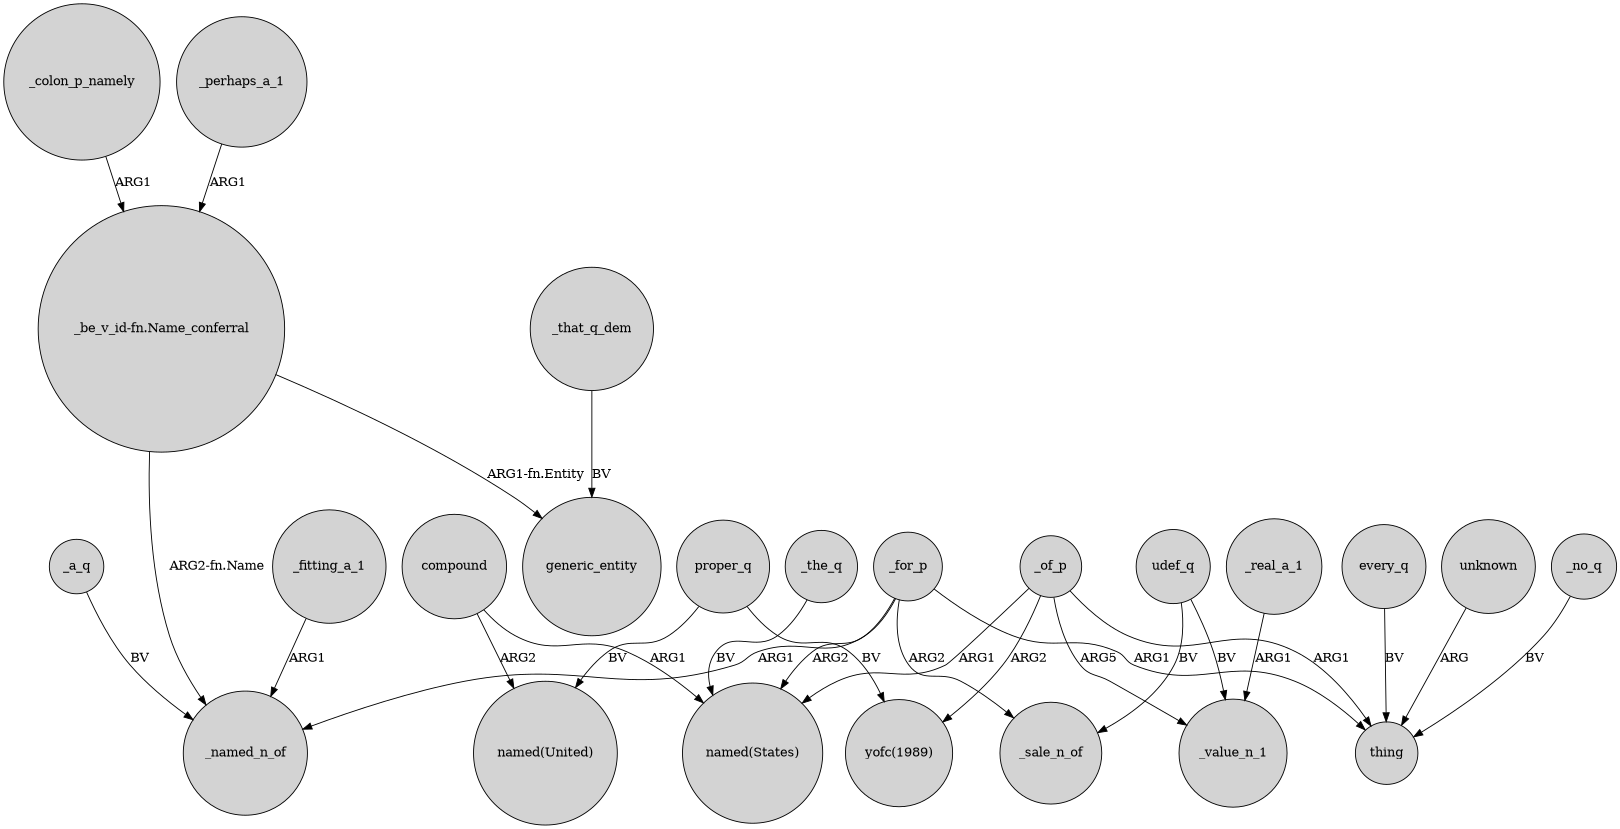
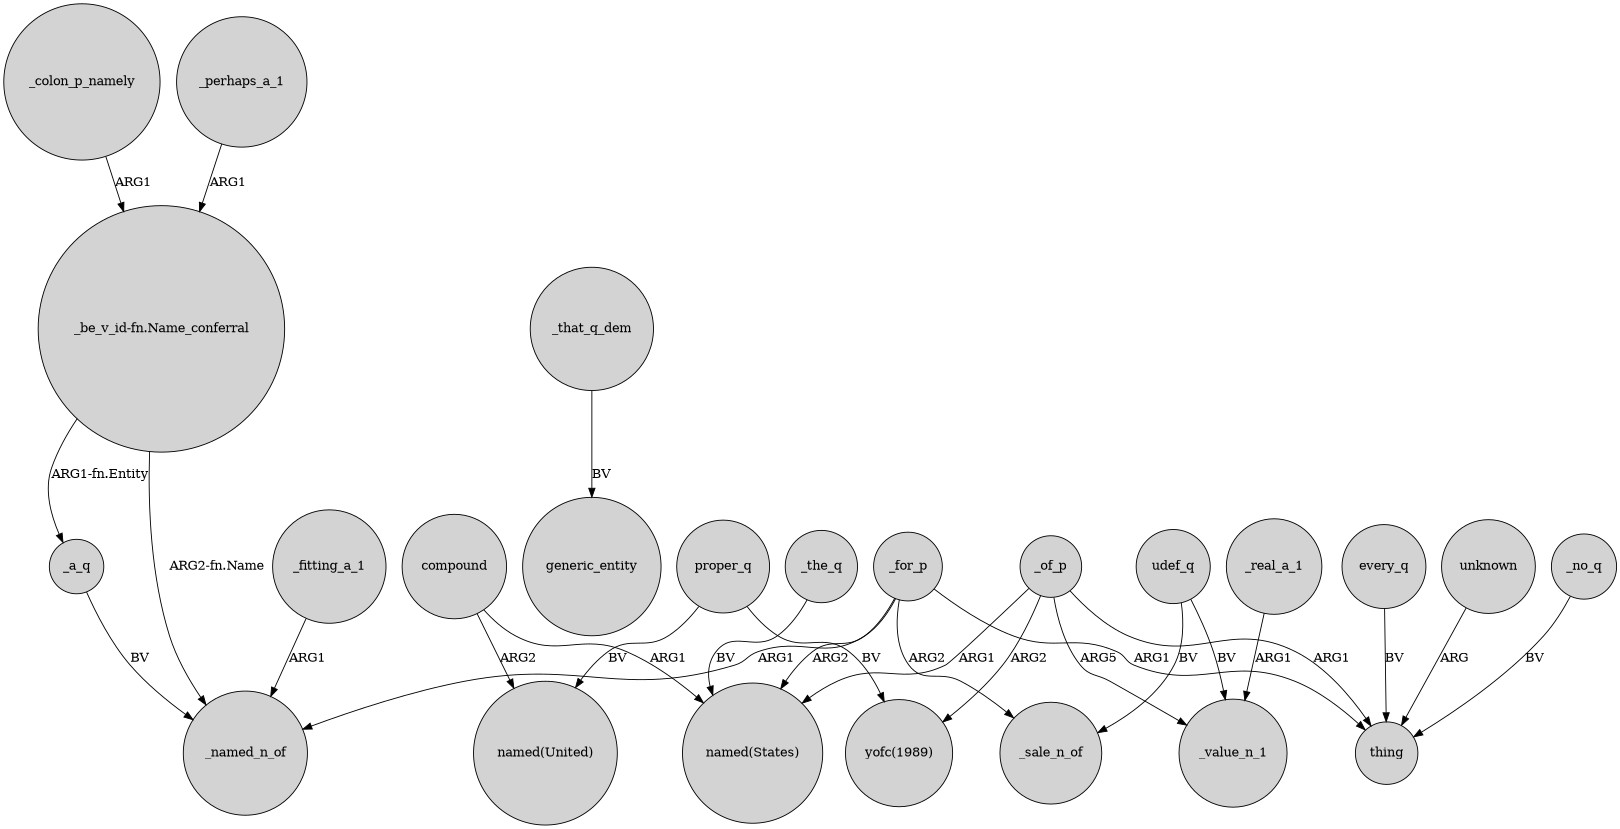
edge "_be_v_id-fn.Name_conferral" -> "generic_entity": now "_be_v_id-fn.Name_conferral" -> "_a_q"
